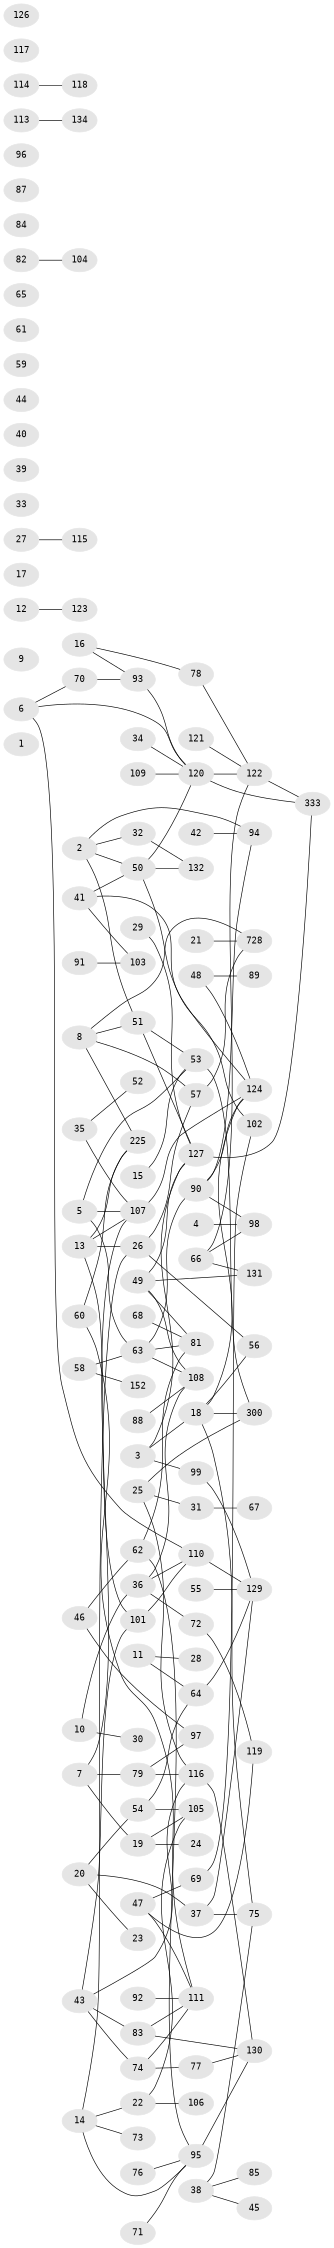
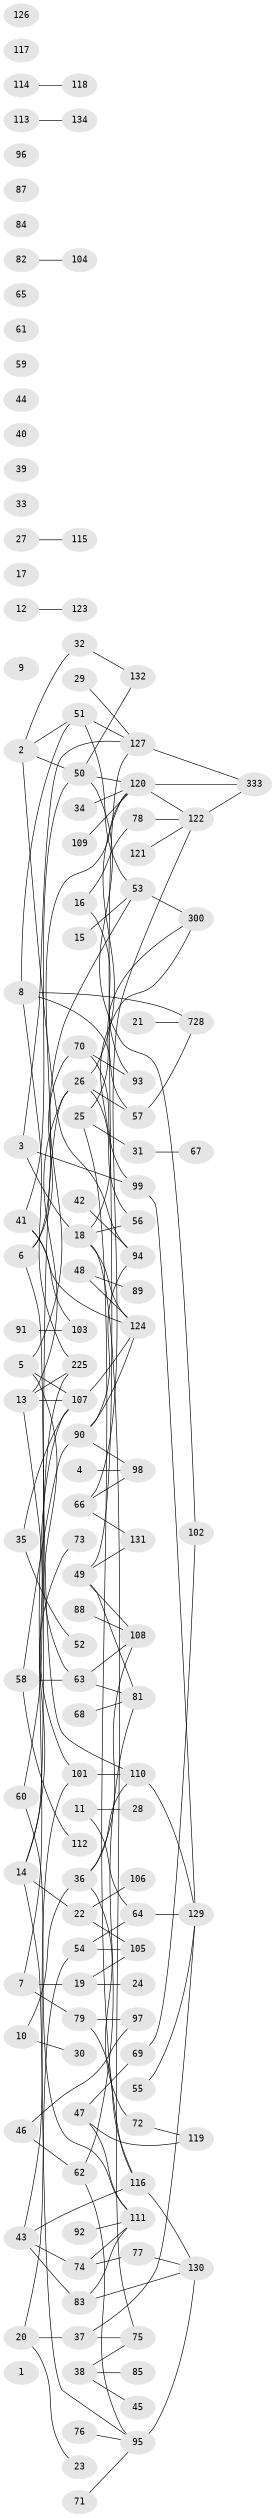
edge "93" -- "120": now "26" -- "120"
edge "70" -- "99": added
edge "90" -- "63": now "90" -- "58"
node "152": label "152" -> "112"
